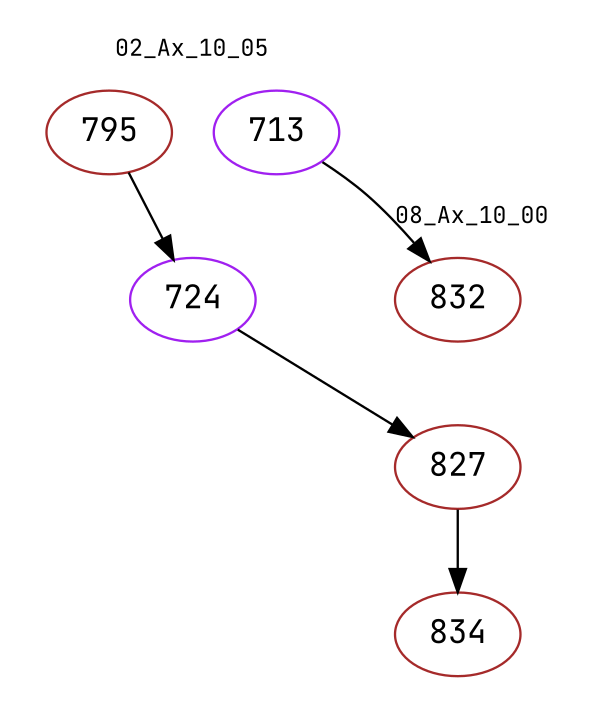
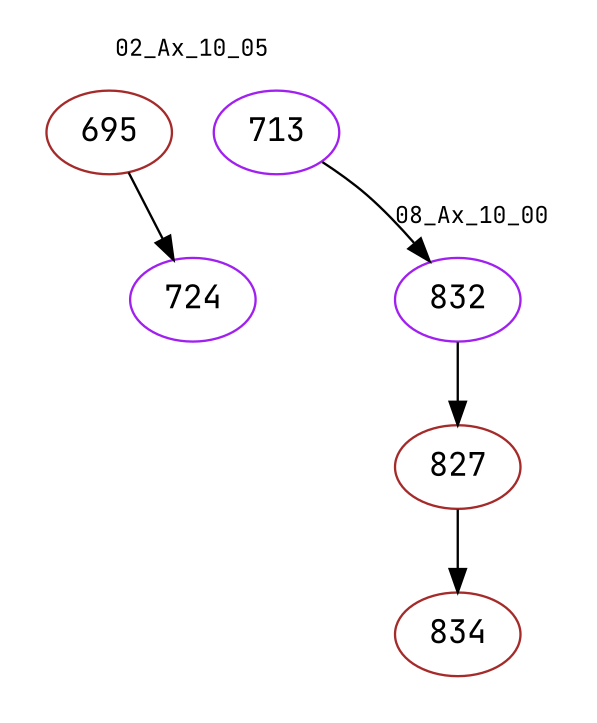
node "795": label "795" -> "695"
node "832": color brown -> purple
edge "724" -> "827": now "832" -> "827"
